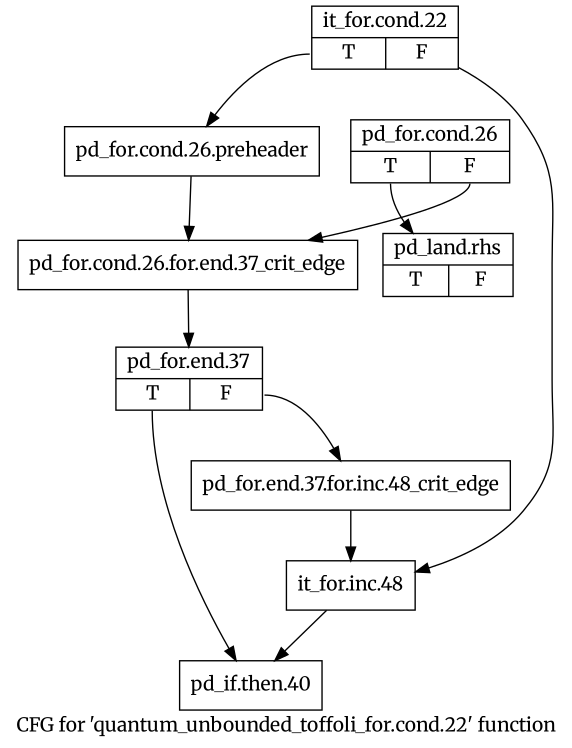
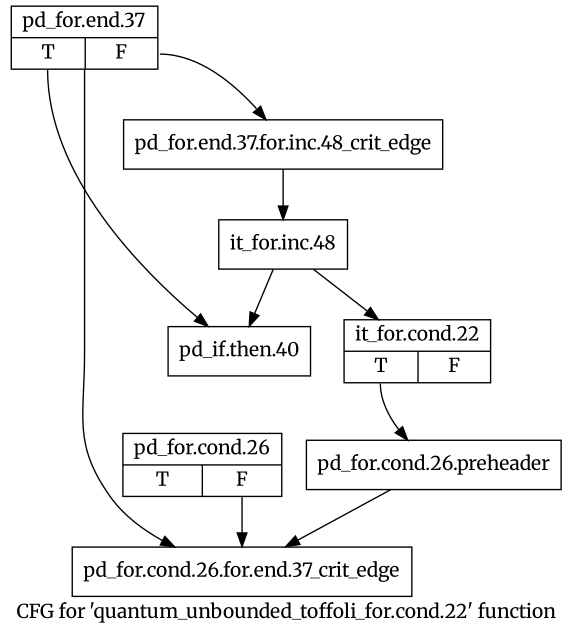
node "pd_land.rhs": removed
edge "pd_for.cond.26.for.end.37_crit_edge" -> "pd_for.end.37": reversed
edge "it_for.cond.22" -> "it_for.inc.48": reversed
